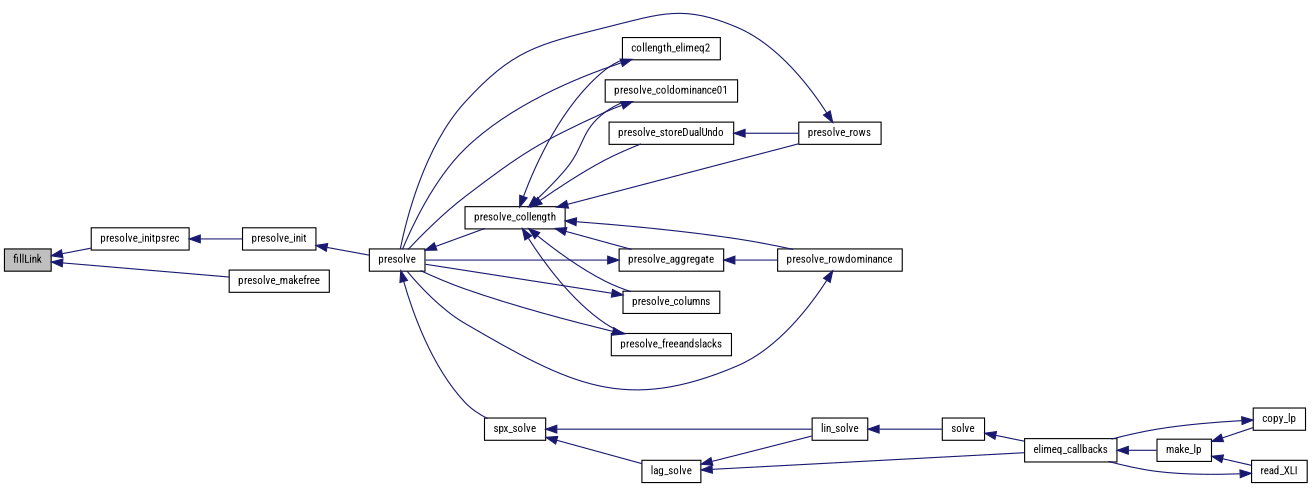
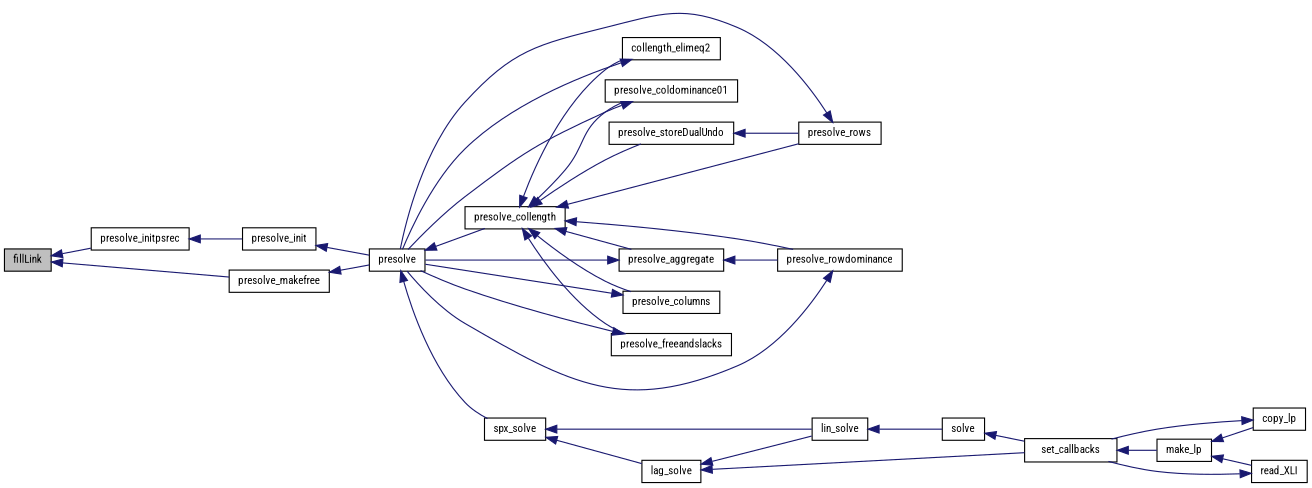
edge "presolve" -> "presolve_makefree": added
node "elimeq_callbacks": label "elimeq_callbacks" -> "set_callbacks"
